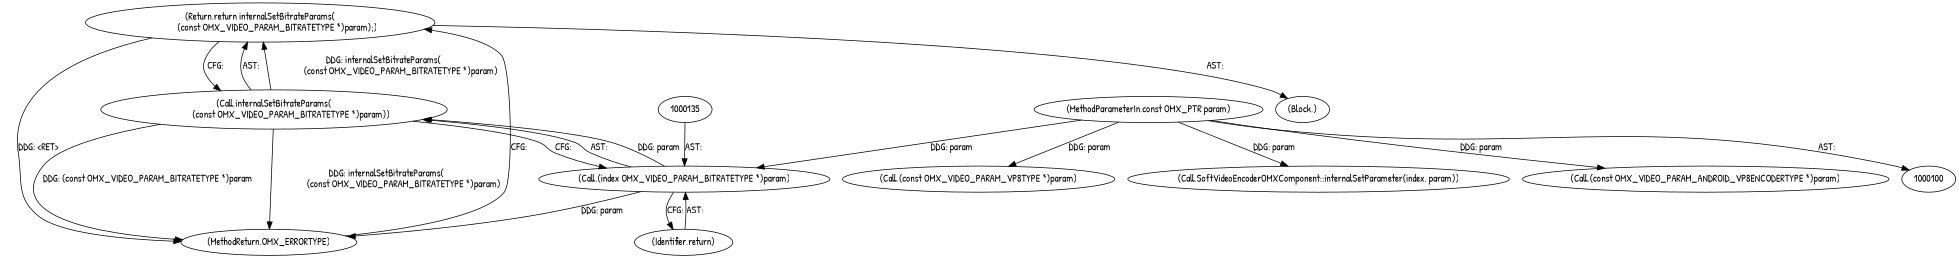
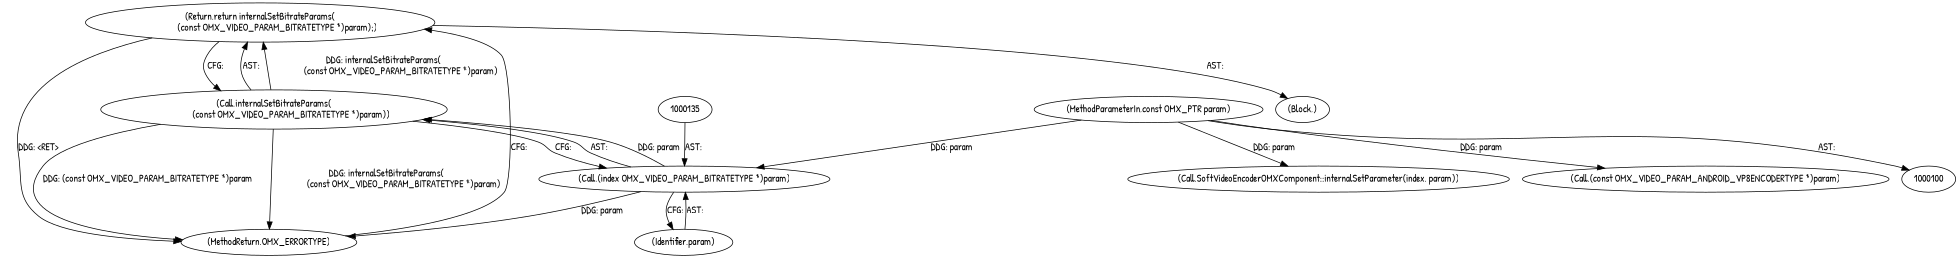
node "(Call,(const OMX_VIDEO_PARAM_VP8TYPE *)param)": removed
node "(Identifier,return)": label "(Identifier,return)" -> "(Identifier,param)"
